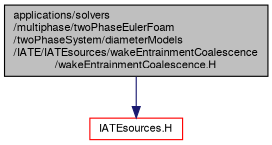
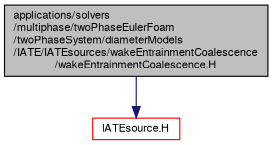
node "IATEsources.H": label "IATEsources.H" -> "IATEsource.H"
